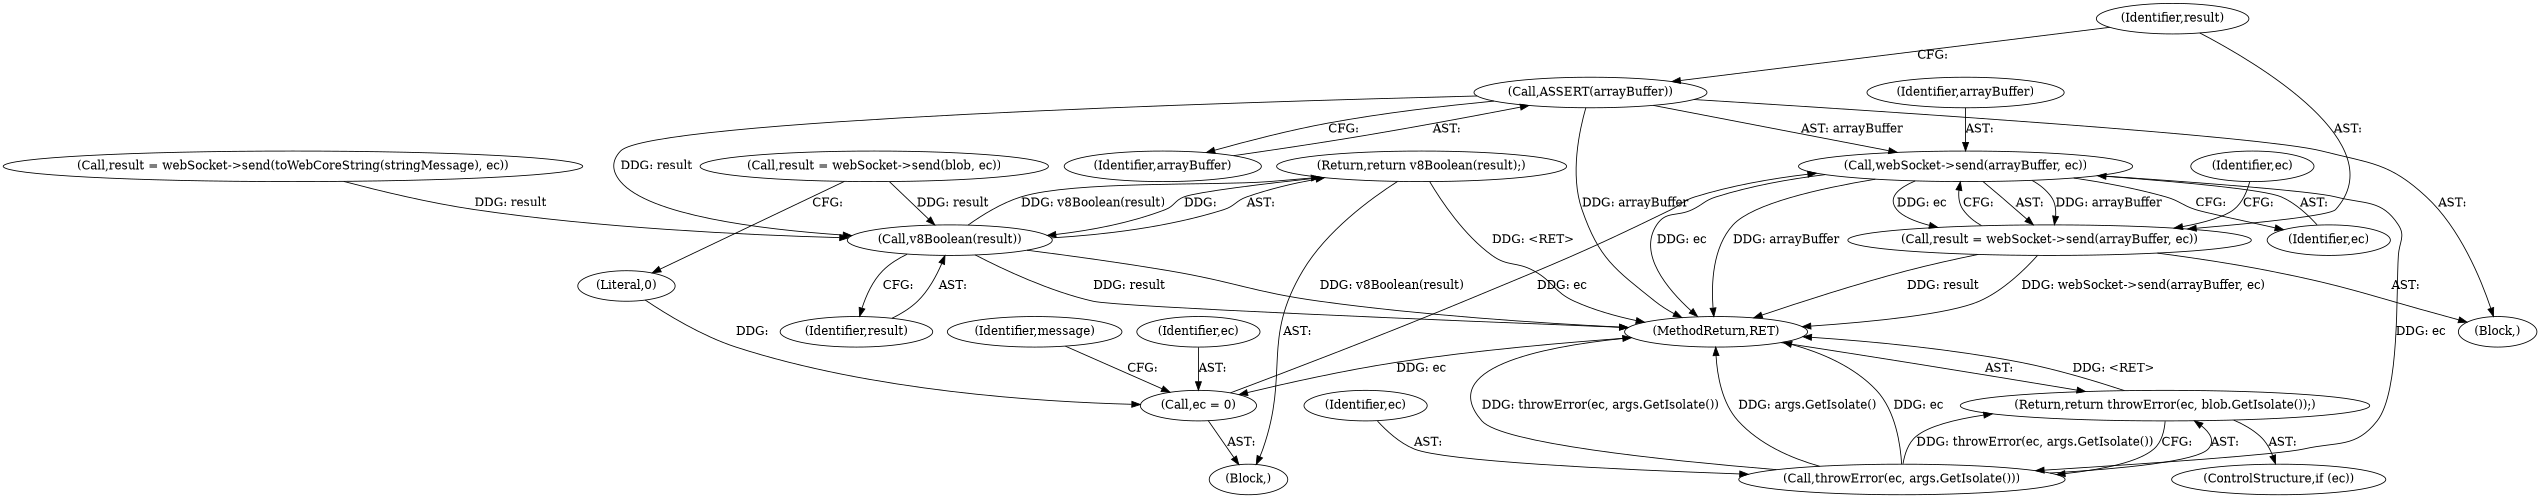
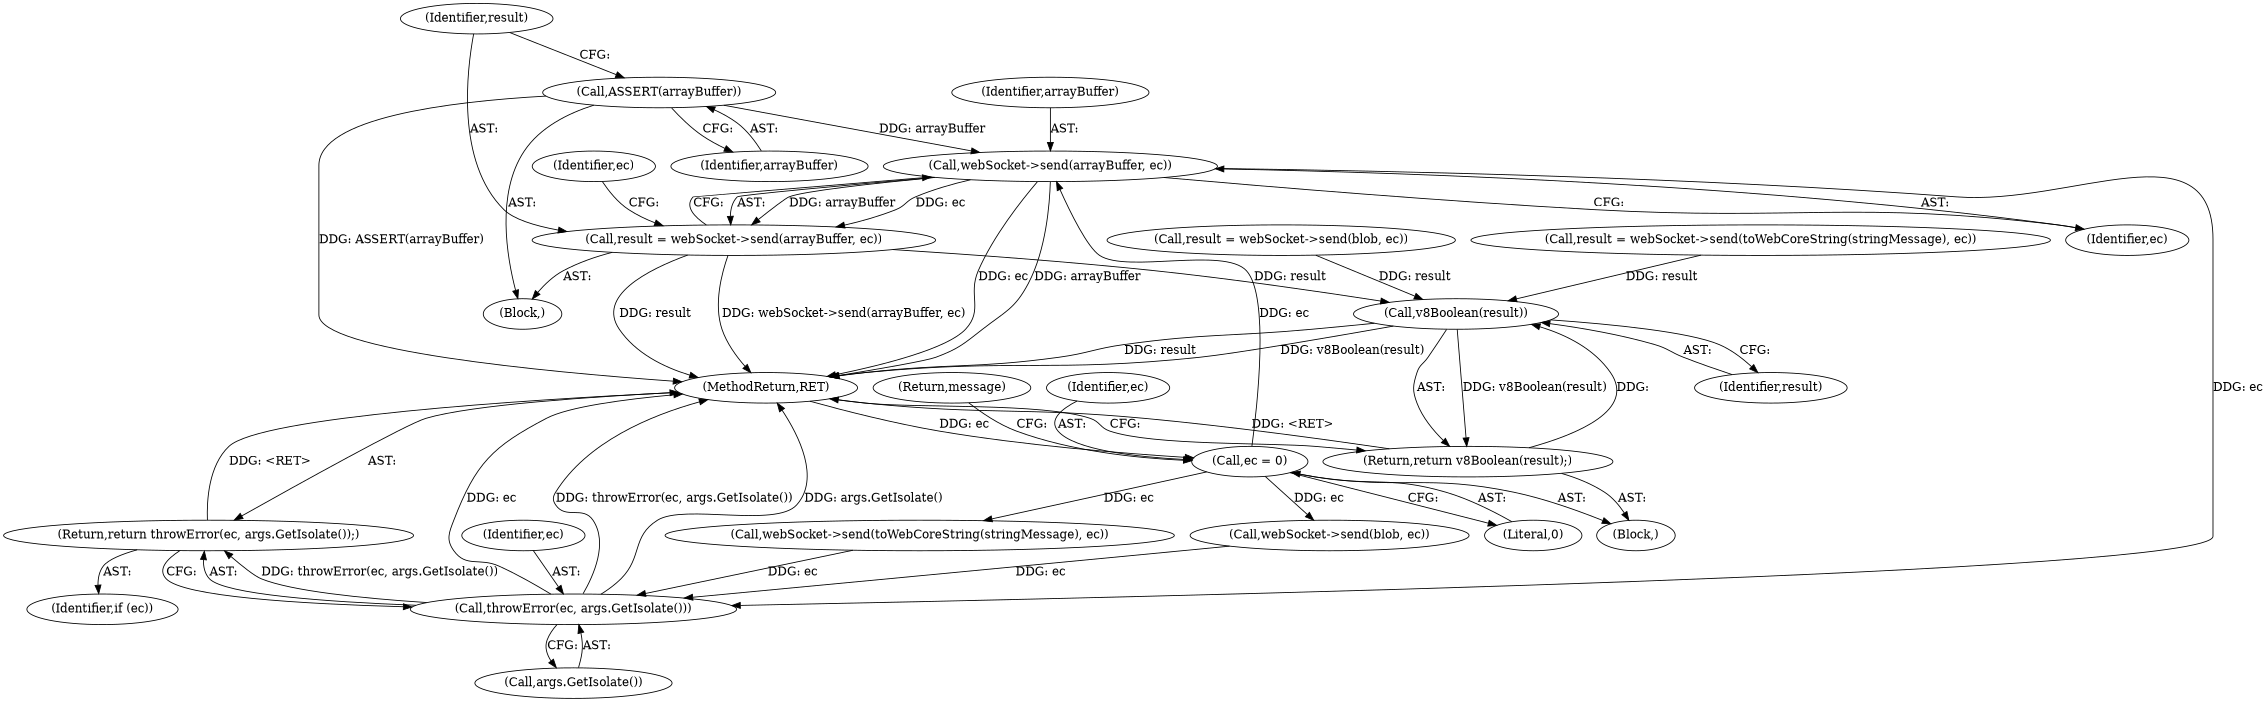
edge "(Call,ASSERT(arrayBuffer))" -> "(Call,v8Boolean(result))": now "(Call,result = webSocket->send(arrayBuffer, ec))" -> "(Call,v8Boolean(result))"
edge "(Call,ASSERT(arrayBuffer))" -> "(Call,webSocket->send(arrayBuffer, ec))": label "AST: arrayBuffer" -> "DDG: arrayBuffer"
edge "(Call,ASSERT(arrayBuffer))" -> "(MethodReturn,RET)": label "DDG: arrayBuffer" -> "DDG: ASSERT(arrayBuffer)"
edge "(Call,result = webSocket->send(blob, ec))" -> "(Literal,0)": now "(Call,ec = 0)" -> "(Literal,0)"
edge "(Literal,0)" -> "(Call,ec = 0)": label "DDG: " -> "AST: "
node "(Identifier,message)": label "(Identifier,message)" -> "(Return,message)"
node "(Return,return throwError(ec, blob.GetIsolate());)": label "(Return,return throwError(ec, blob.GetIsolate());)" -> "(Return,return throwError(ec, args.GetIsolate());)"
edge "(MethodReturn,RET)" -> "(Return,return v8Boolean(result);)": added, label "CFG:"
node "(ControlStructure,if (ec))": label "(ControlStructure,if (ec))" -> "(Identifier,if (ec))"
node "(Call,webSocket->send(toWebCoreString(stringMessage), ec))": added
node "(Call,webSocket->send(blob, ec))": added
node "(Call,args.GetIsolate())": added
